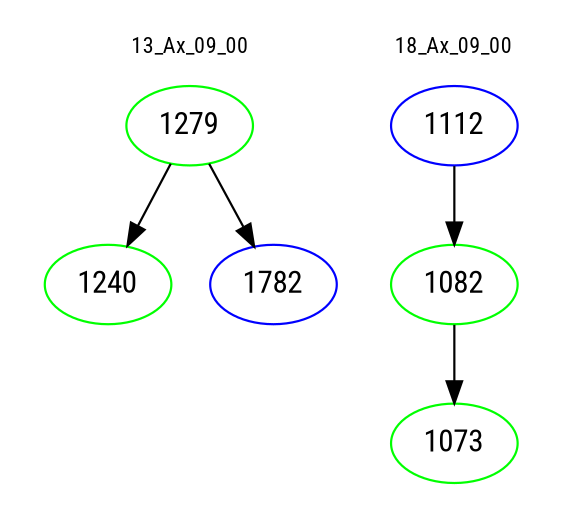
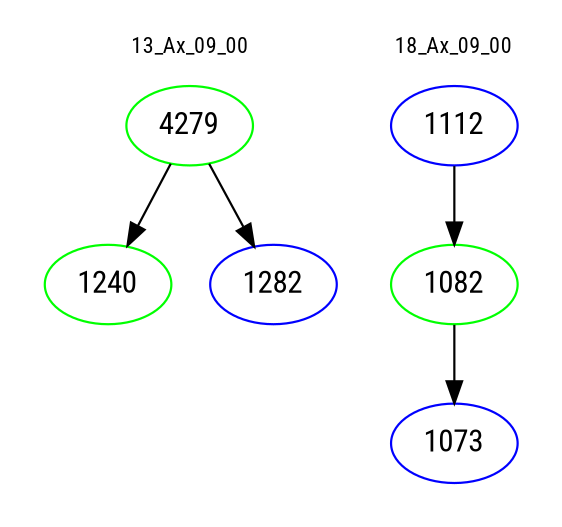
node "1279": label "1279" -> "4279"
node "1782": label "1782" -> "1282"
node "1073": color green -> blue
